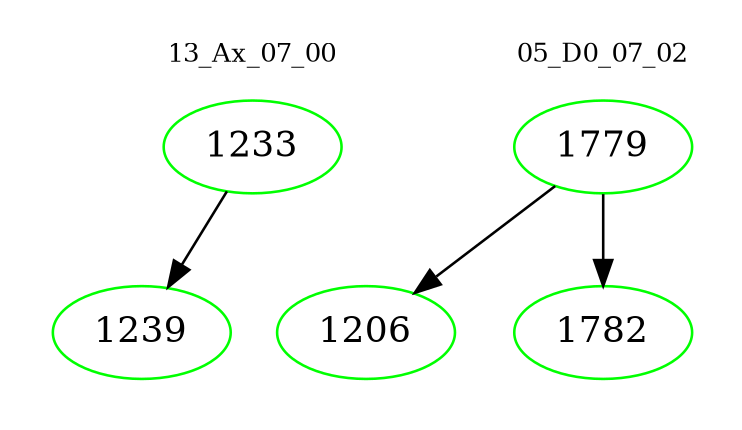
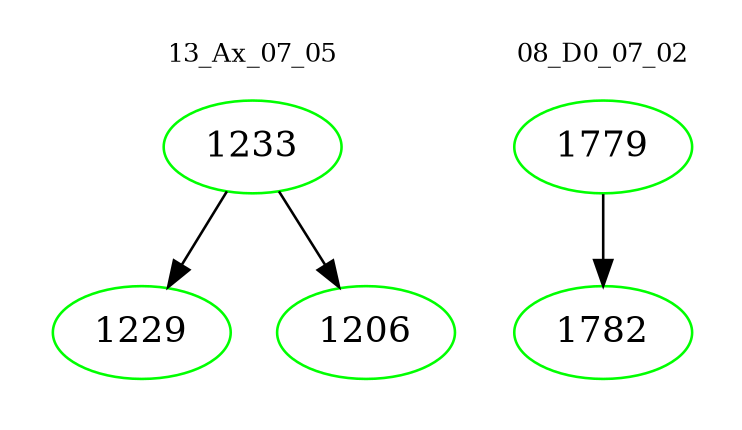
cluster "13_Ax_07_00": label "13_Ax_07_00" -> "13_Ax_07_05"
cluster "05_D0_07_02": label "05_D0_07_02" -> "08_D0_07_02"
edge "1779" -> "1206": now "1233" -> "1206"
node "1239": label "1239" -> "1229"
